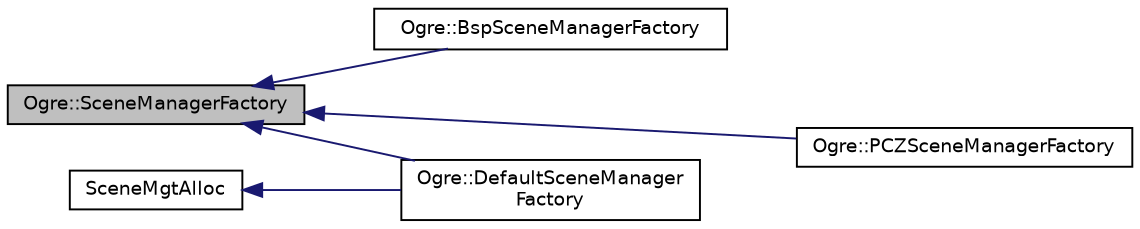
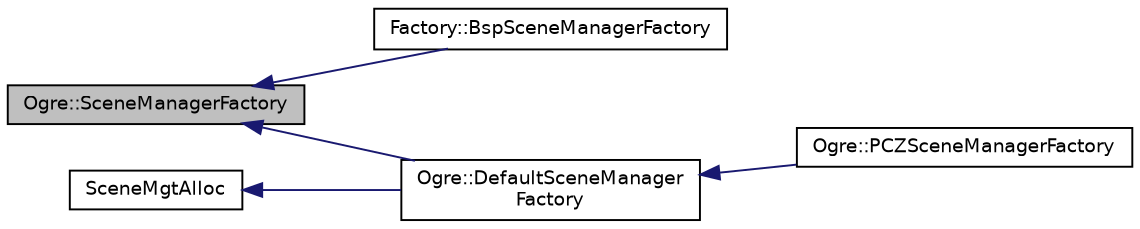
node "Ogre::BspSceneManagerFactory": label "Ogre::BspSceneManagerFactory" -> "Factory::BspSceneManagerFactory"
edge "Ogre::PCZSceneManagerFactory" -> "Ogre::SceneManagerFactory": now "Ogre::PCZSceneManagerFactory" -> "Ogre::DefaultSceneManager Factory"
